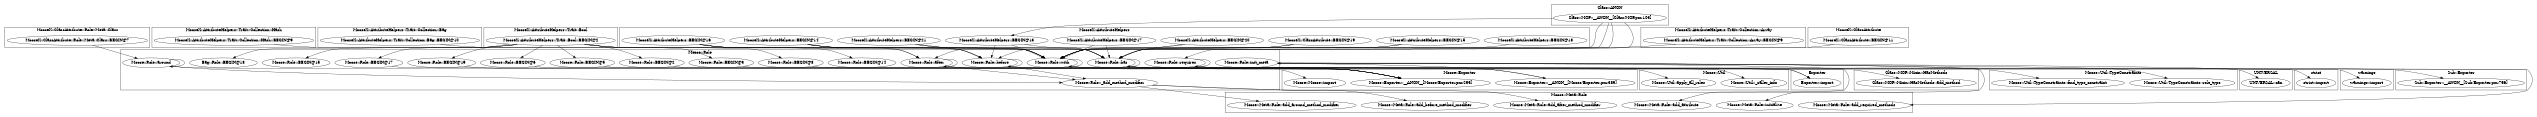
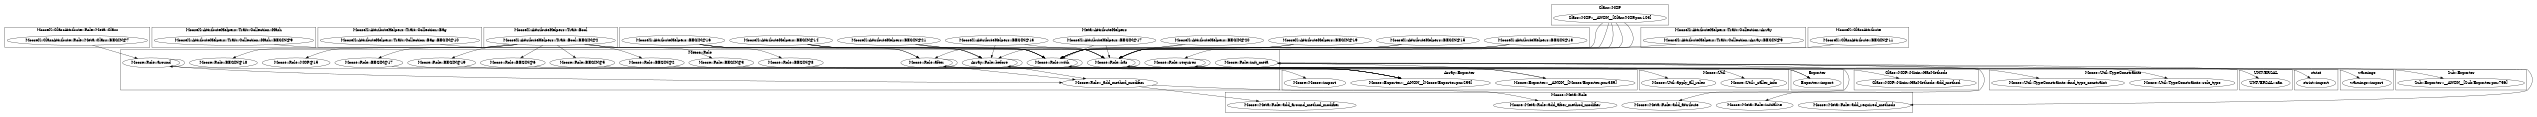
cluster "Class::ANON": label "Class::ANON" -> "Class::MOP"
edge "Class::MOP::__ANON__[Class/MOP.pm:103]" -> "MooseX::AttributeHelpers::BEGIN@13": now "Class::MOP::__ANON__[Class/MOP.pm:103]" -> "Moose::Role::has"
cluster "MooseX::AttributeHelpers": label "MooseX::AttributeHelpers" -> "Meta::AttributeHelpers"
node "MooseX::ClassAttribute::BEGIN@19": label "MooseX::ClassAttribute::BEGIN@19" -> "MooseX::AttributeHelpers::BEGIN@19"
edge "MooseX::AttributeHelpers::BEGIN@18" -> "Moose::Role::has": added
edge "MooseX::AttributeHelpers::BEGIN@13" -> "Moose::Role::with": removed
node "Bag::Role::BEGIN@18": label "Bag::Role::BEGIN@18" -> "Moose::Role::BEGIN@18"
node "Moose::Role::BEGIN@15": label "Moose::Role::BEGIN@15" -> "Moose::Role::MOP@15"
node "Moose::Role::BEGIN@14": removed
node "Moose::Role::before": label "Moose::Role::before" -> "Array::Role::before"
cluster "Moose::Exporter": label "Moose::Exporter" -> "Array::Exporter"
node "Moose::Meta::Role::add_before_method_modifier": removed
